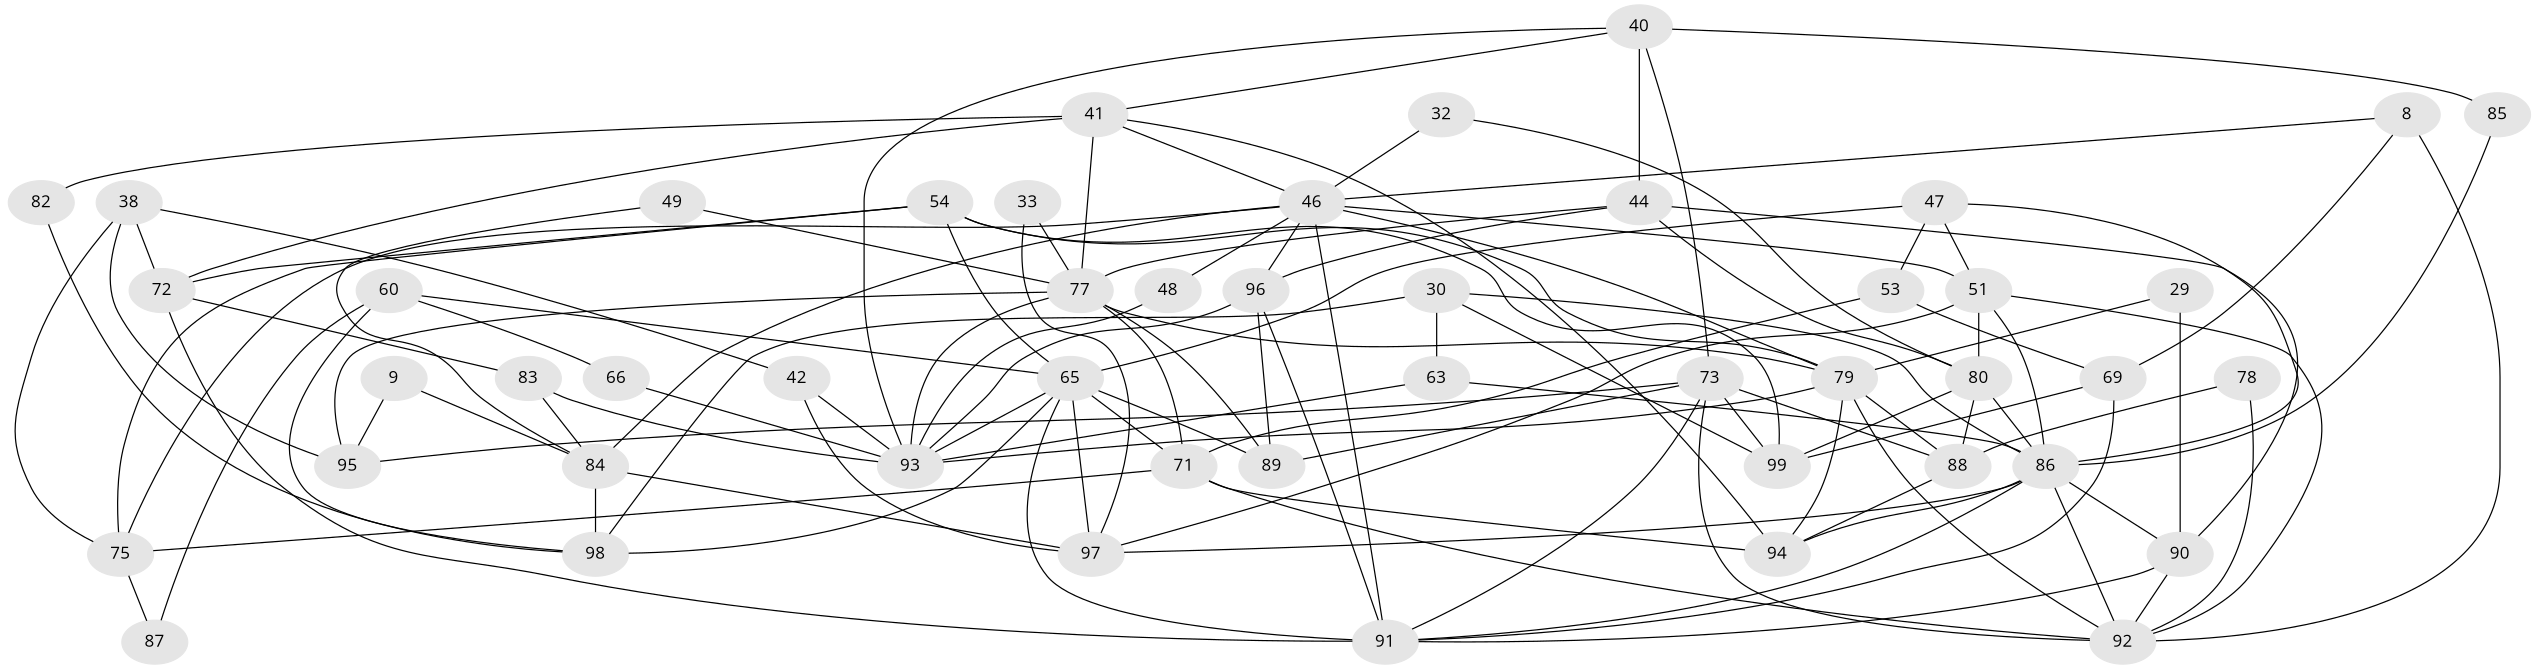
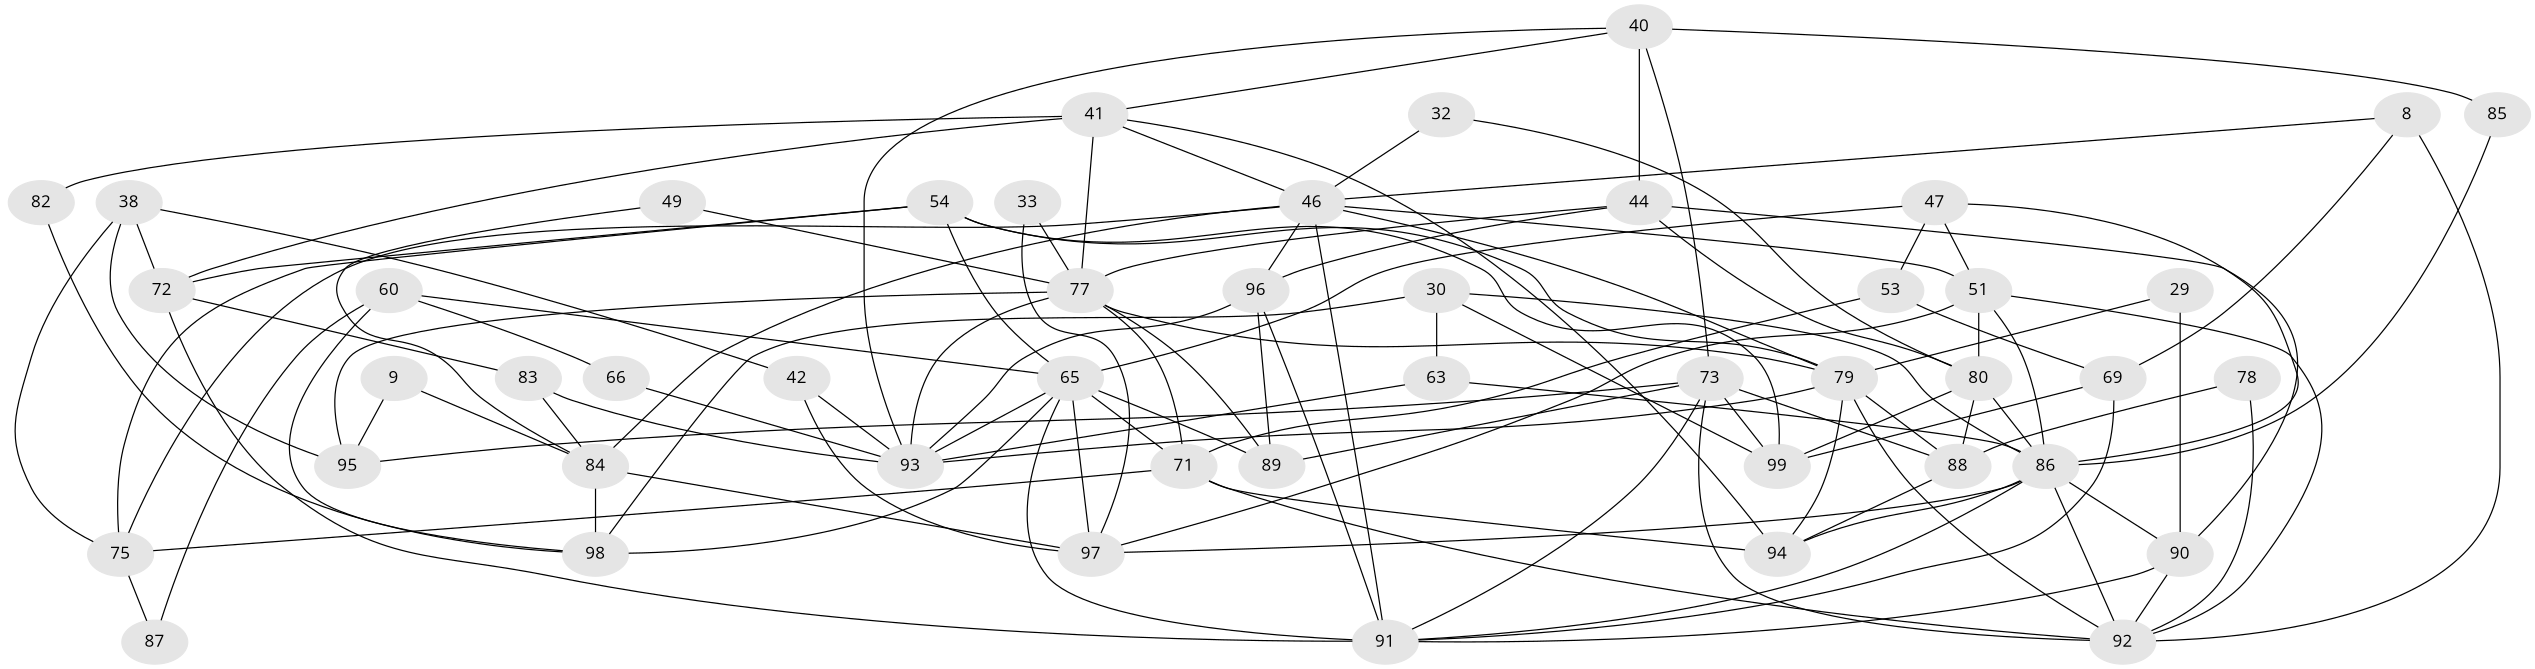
node "48": removed
